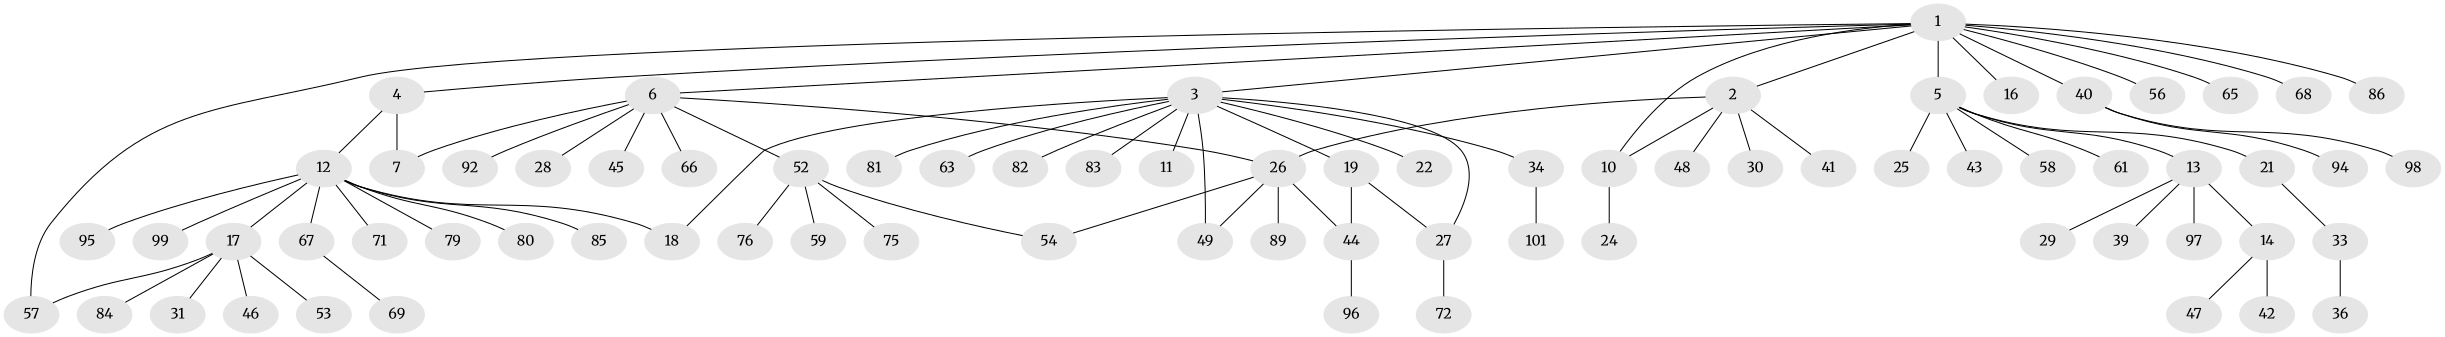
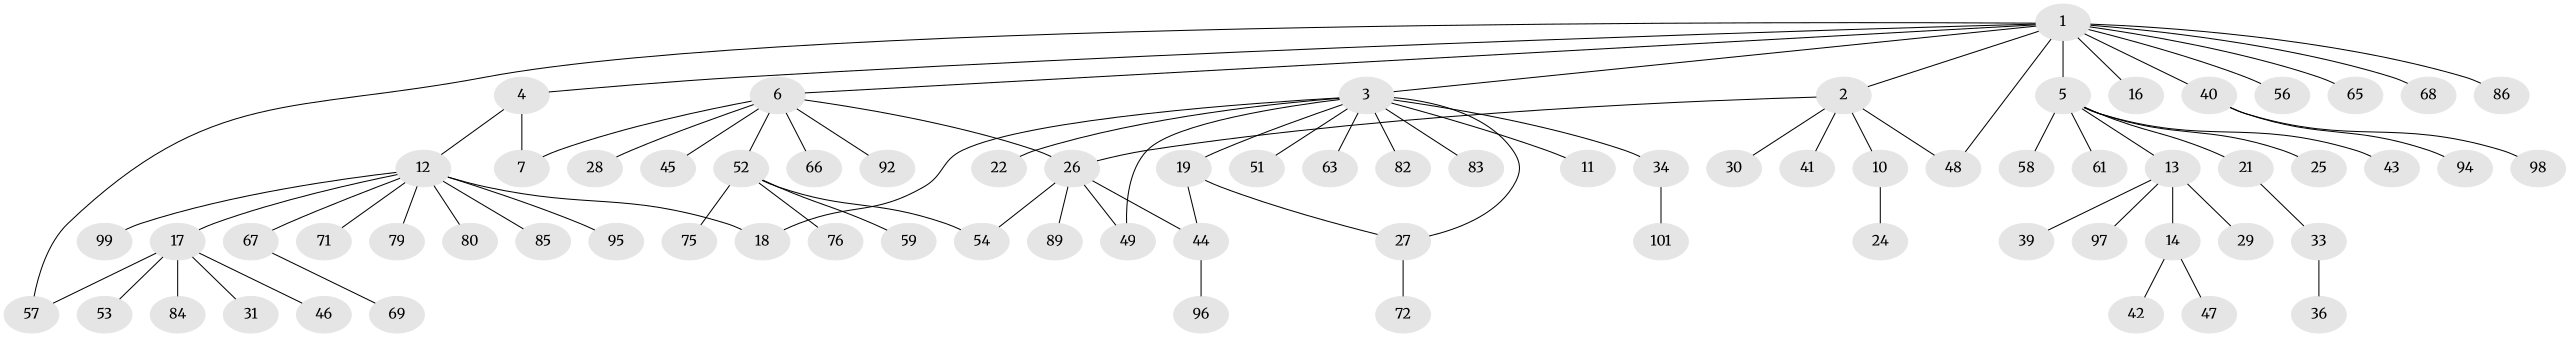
edge "1" -- "10": now "1" -- "48"
node "81": label "81" -> "51"
